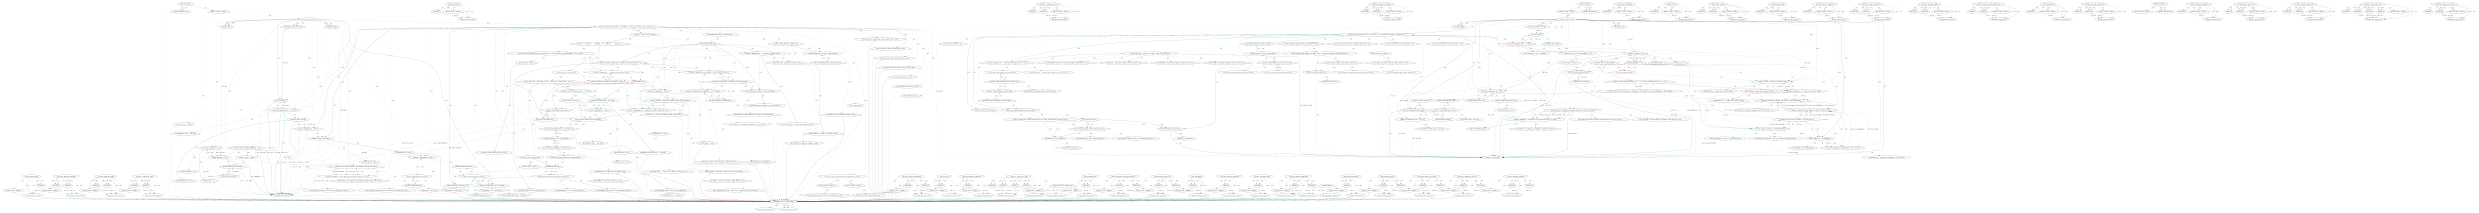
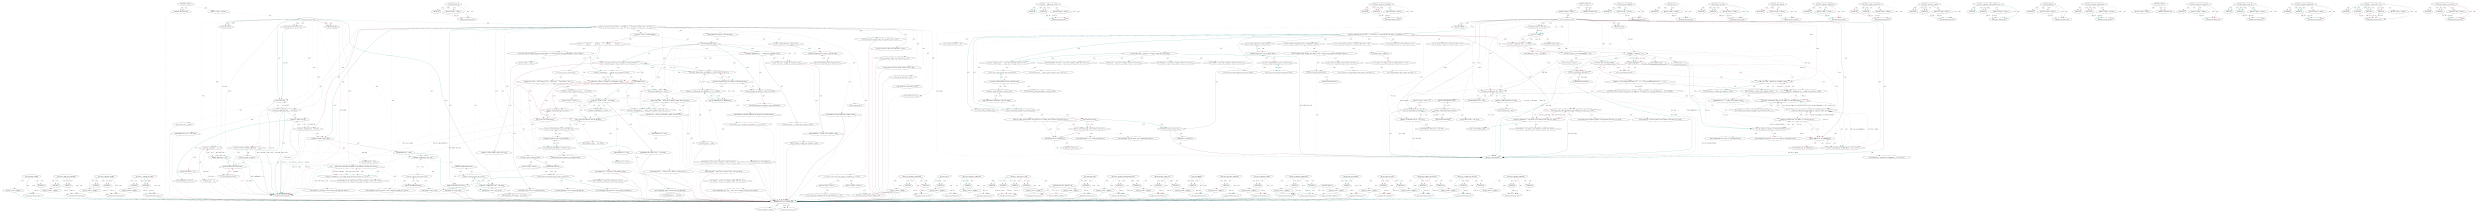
node "(IDENTIFIER,ret,return ret;)": removed
